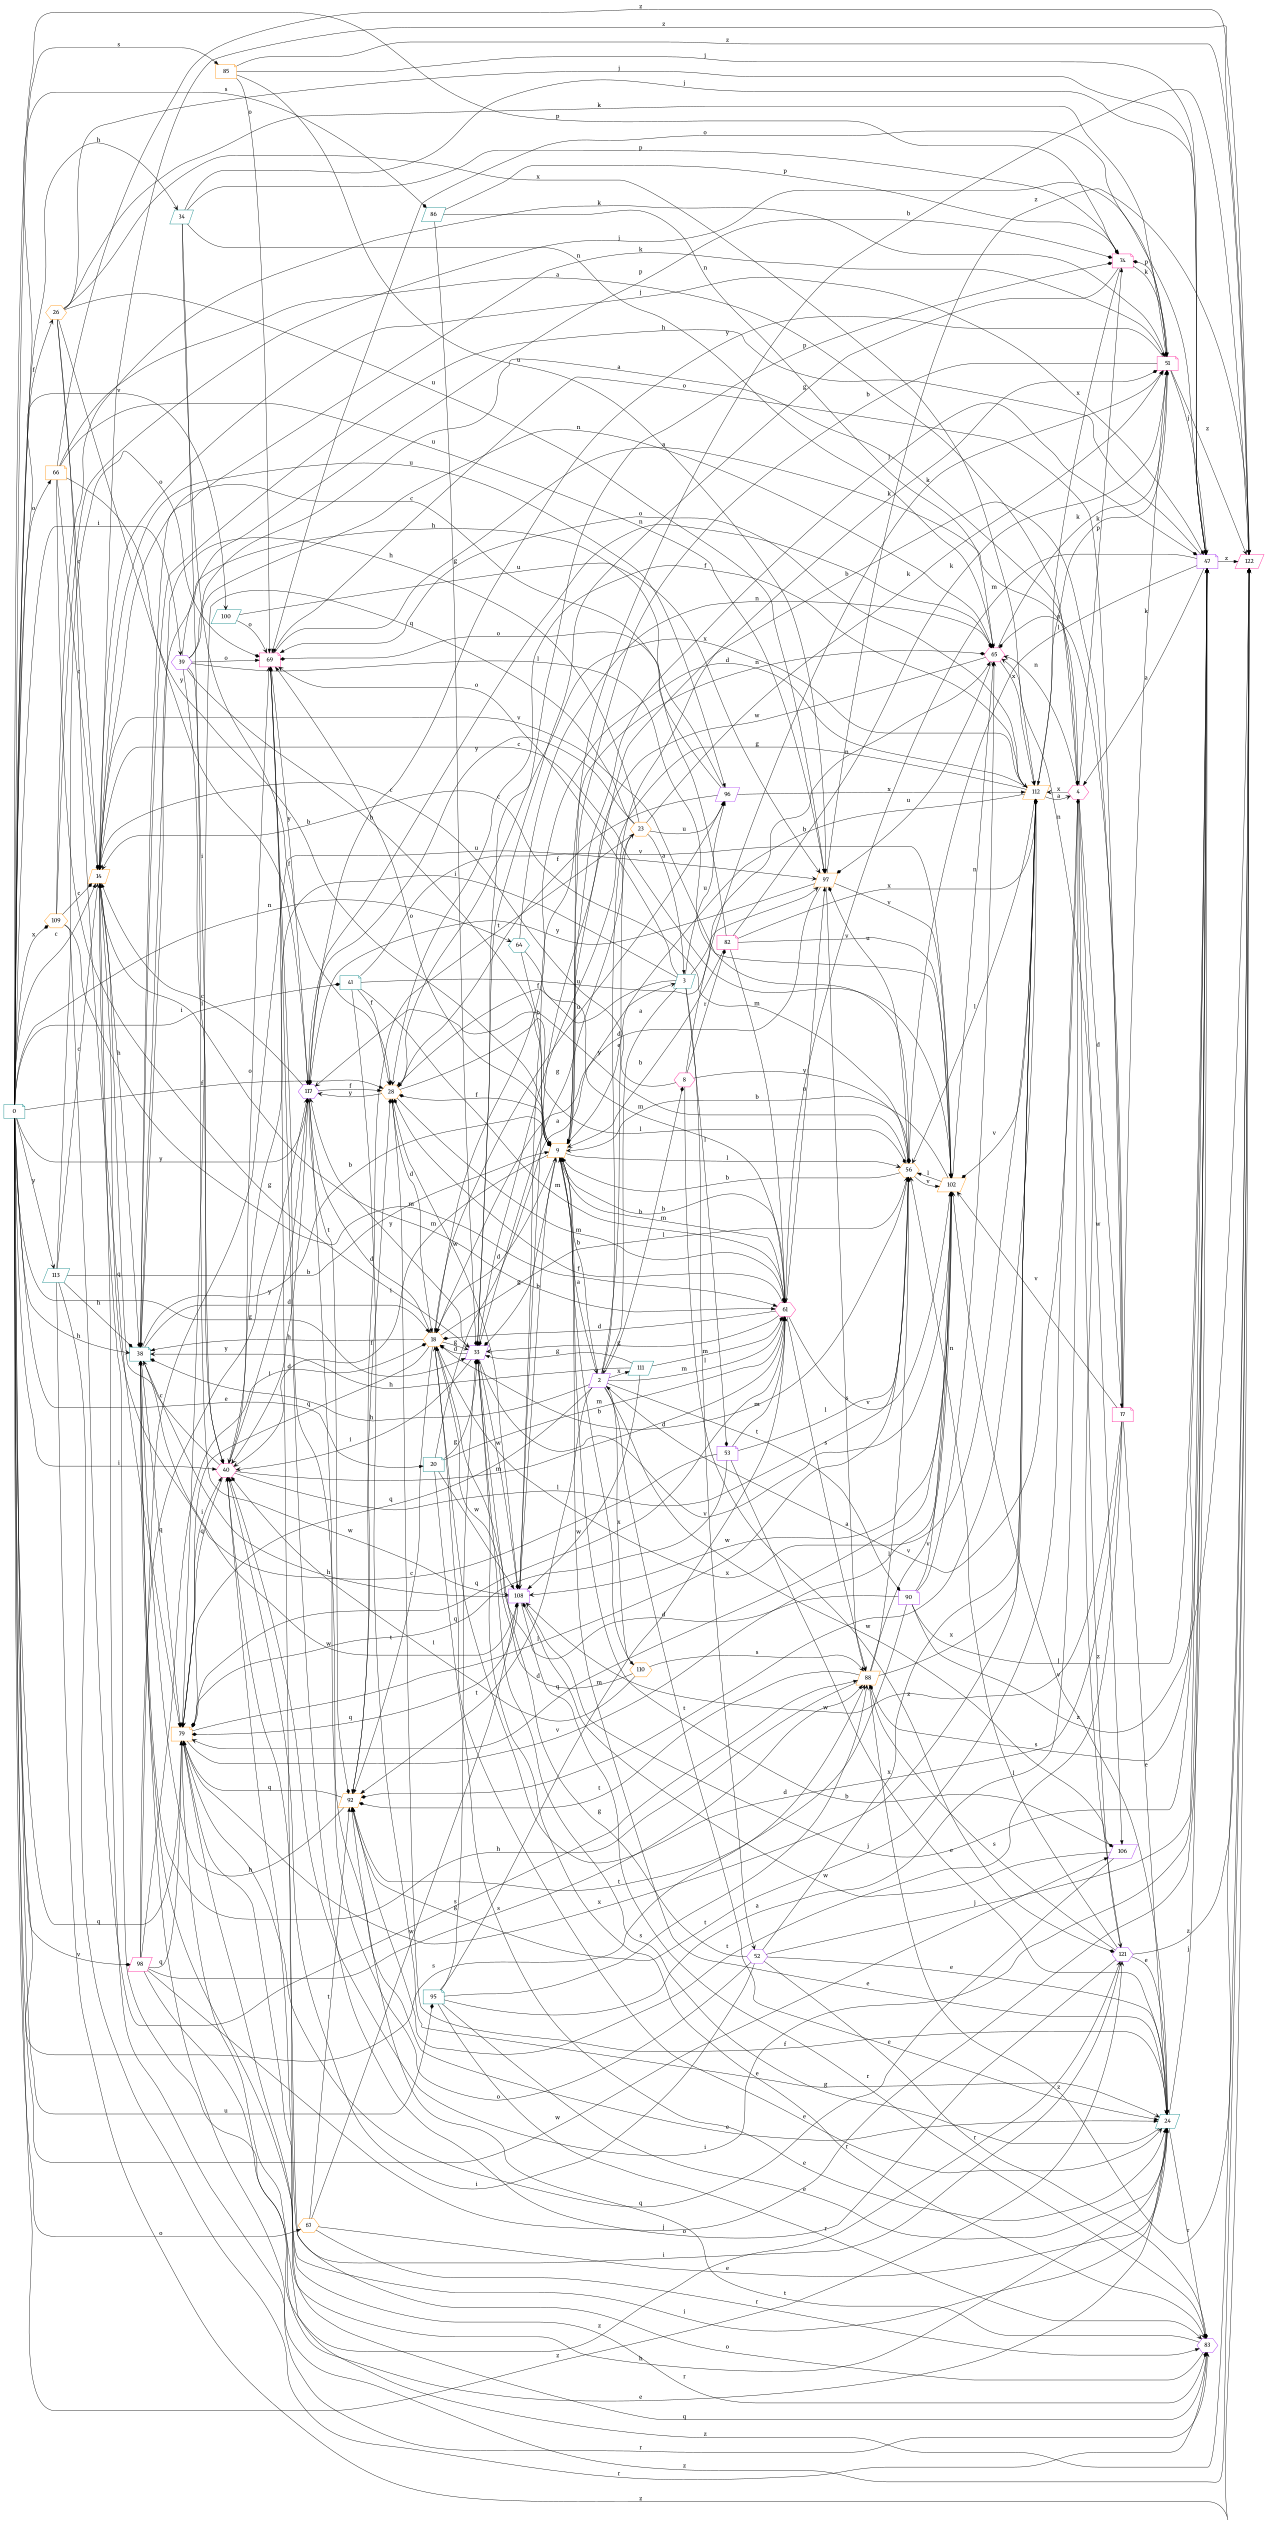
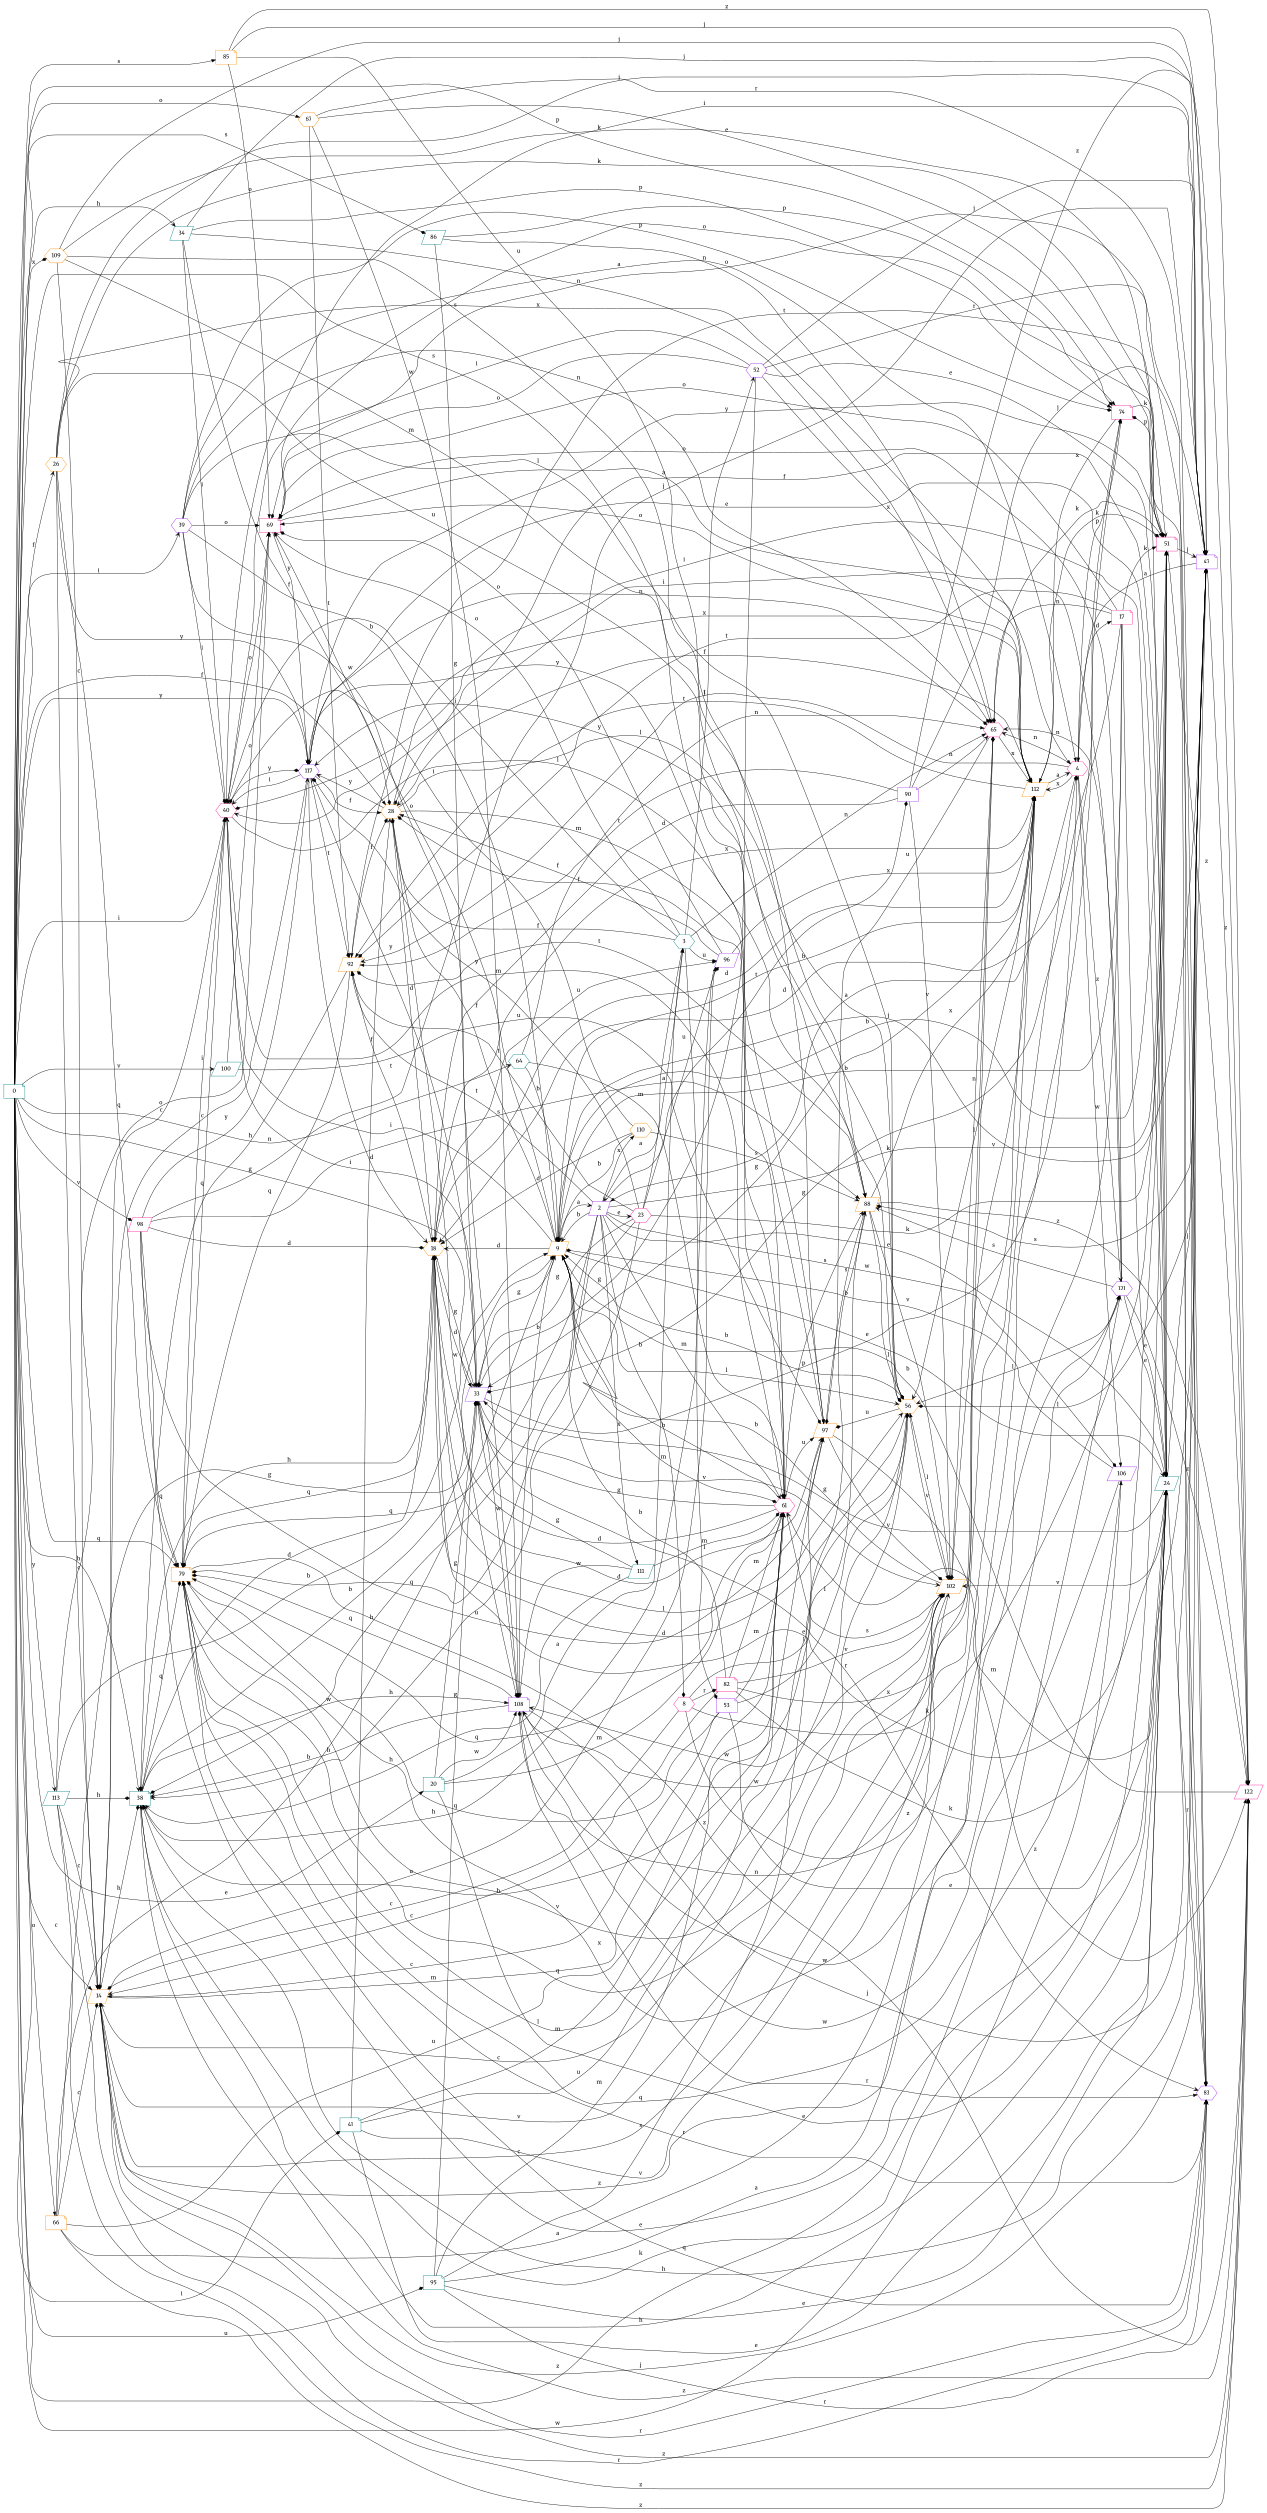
edge "100" -> "97": arrowhead vee -> diamond
node "23": color darkorange -> deeppink
node "3": shape parallelogram -> hexagon
edge "8" -> "56": label "y" -> "l"
edge "17" -> "102": removed, label "v"
edge "61" -> "102": label "v" -> "s"
